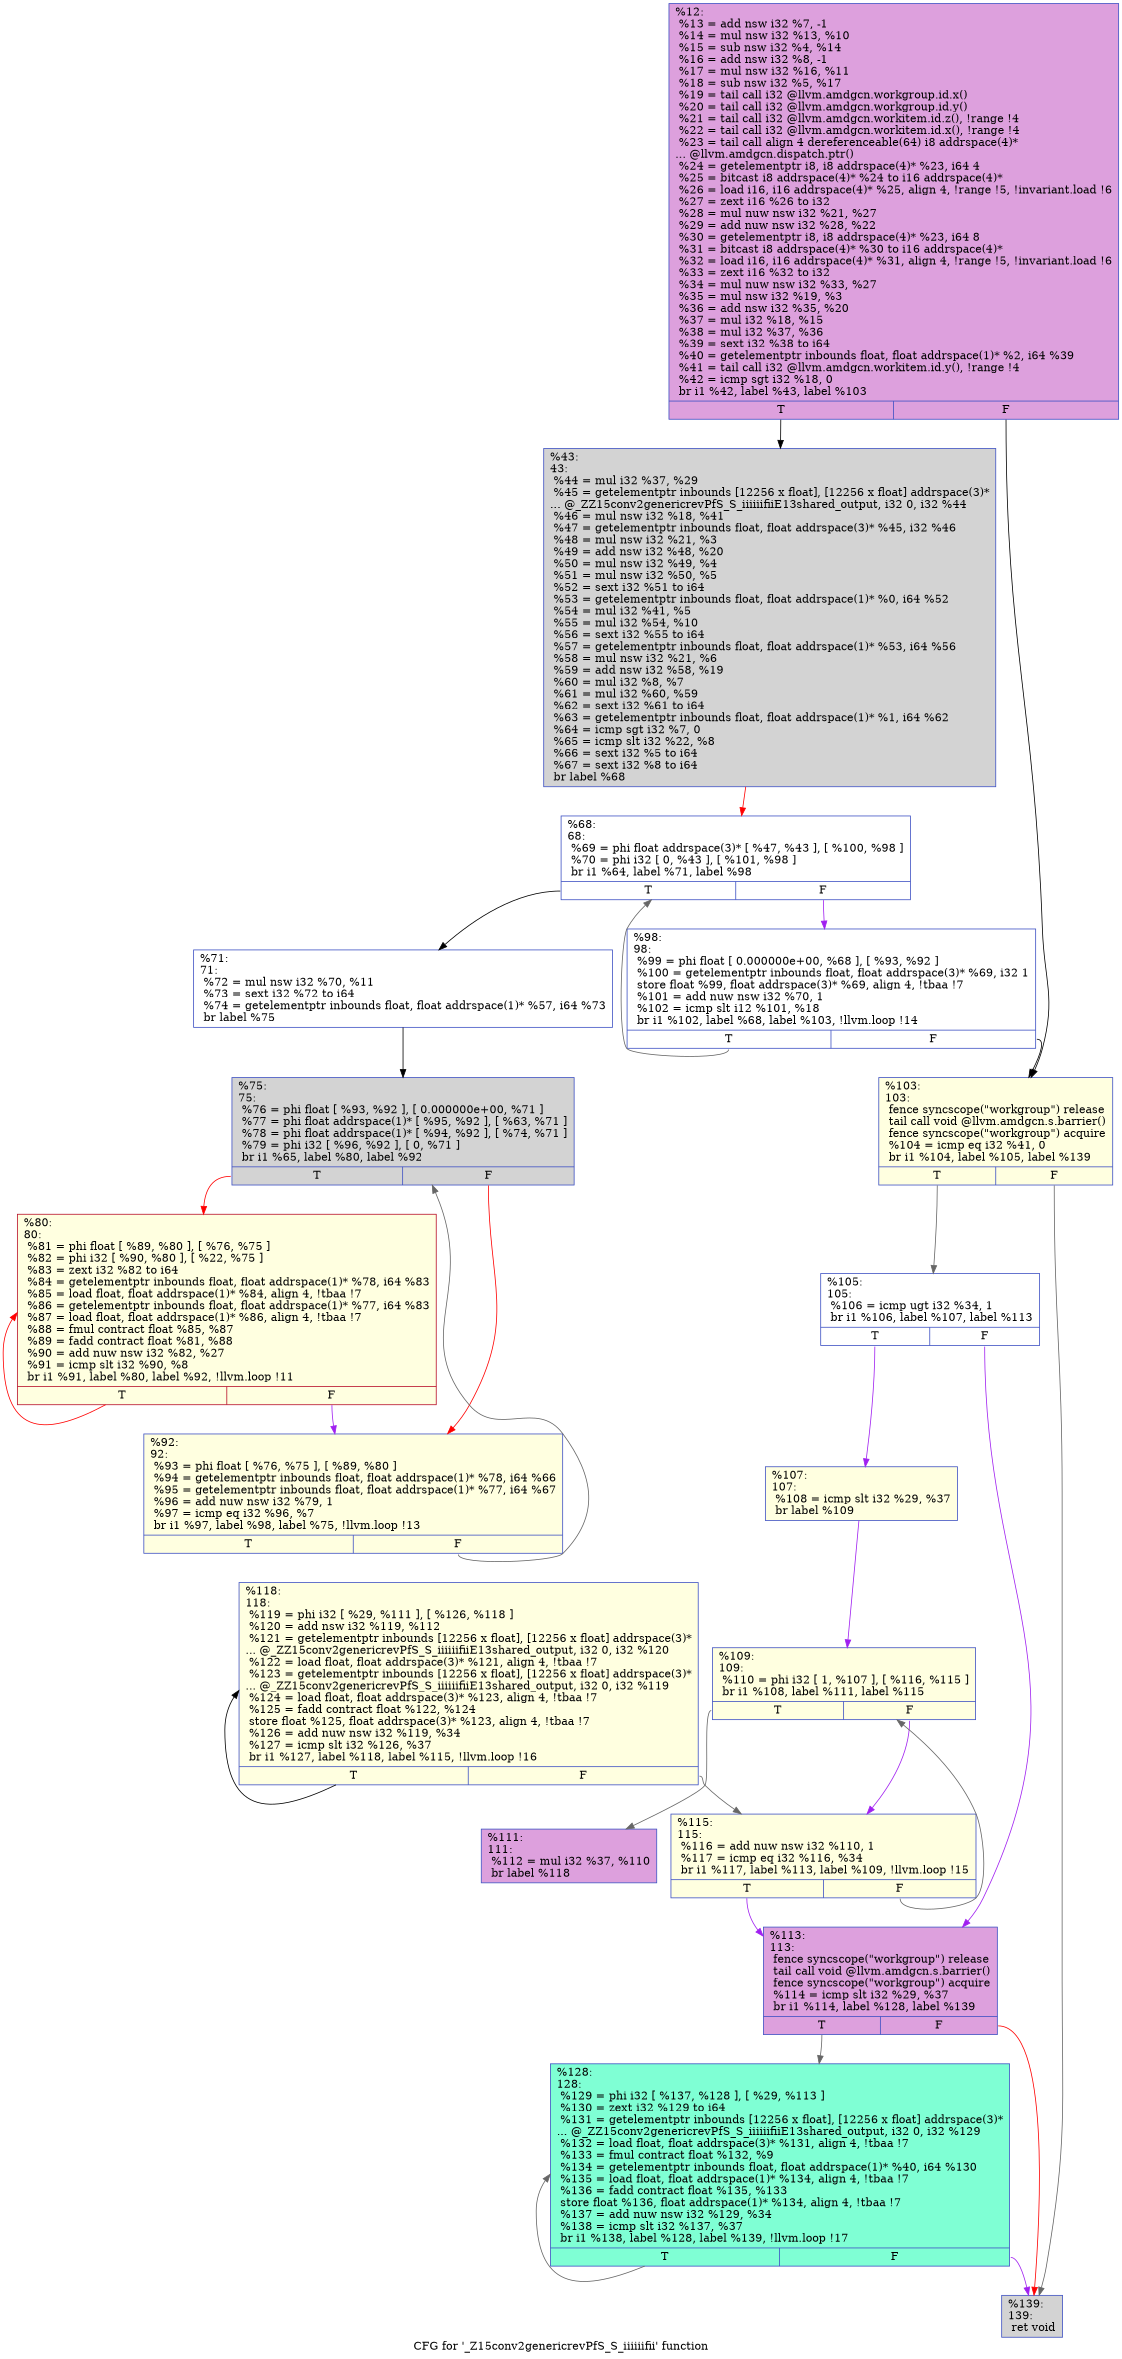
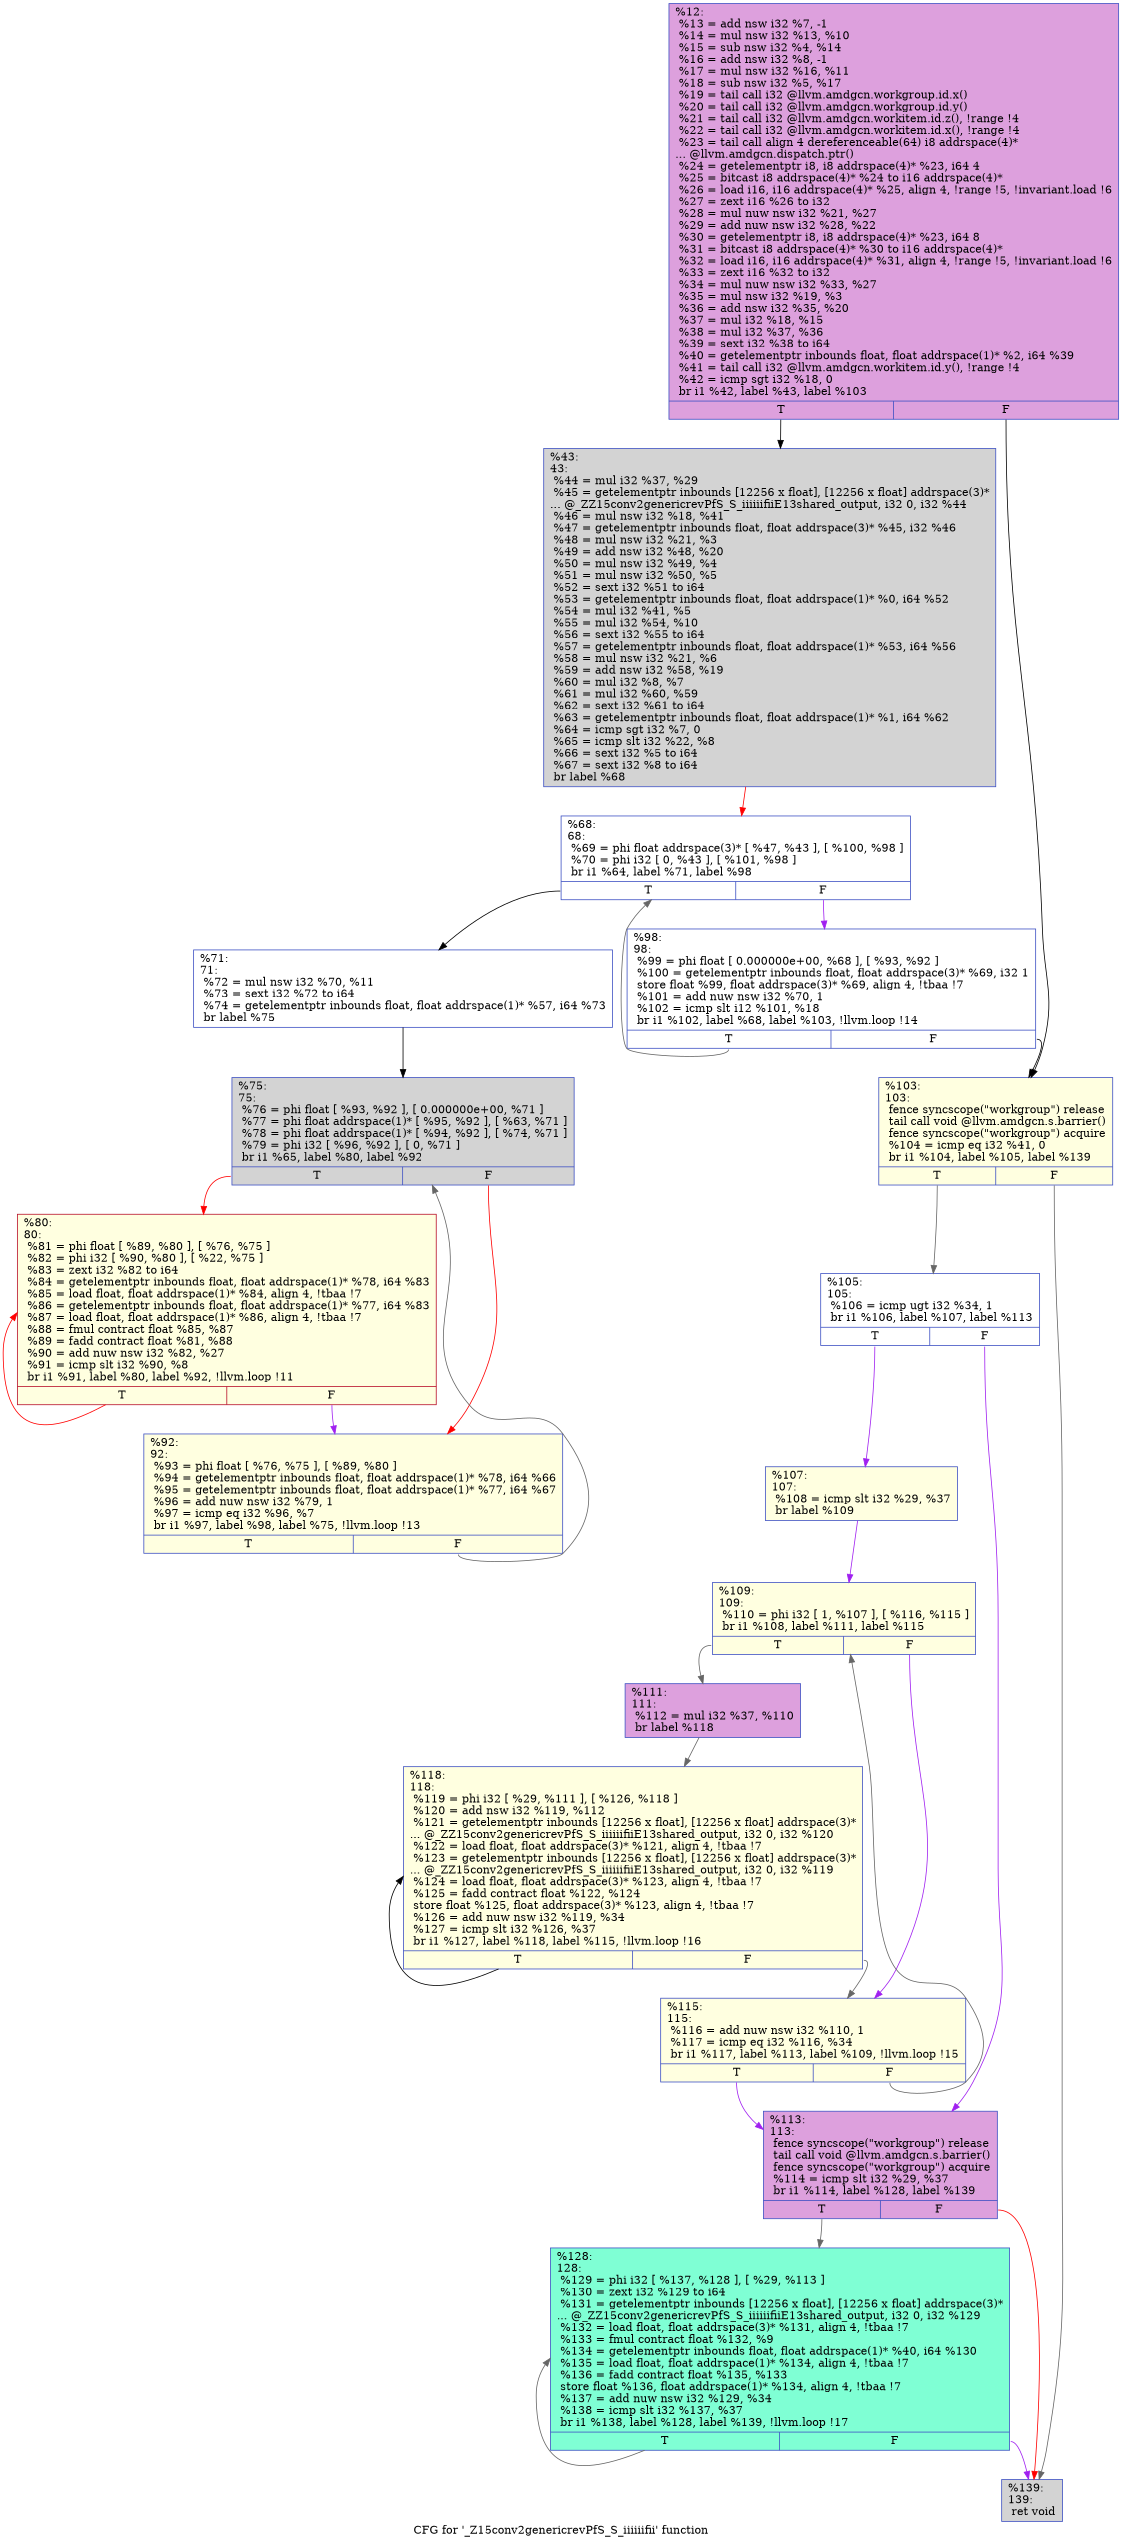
edge "%111:" -> "%118:": added
